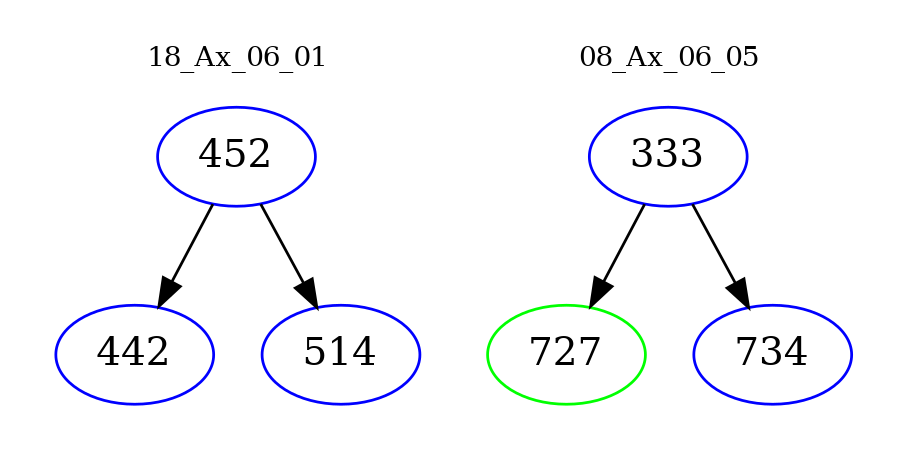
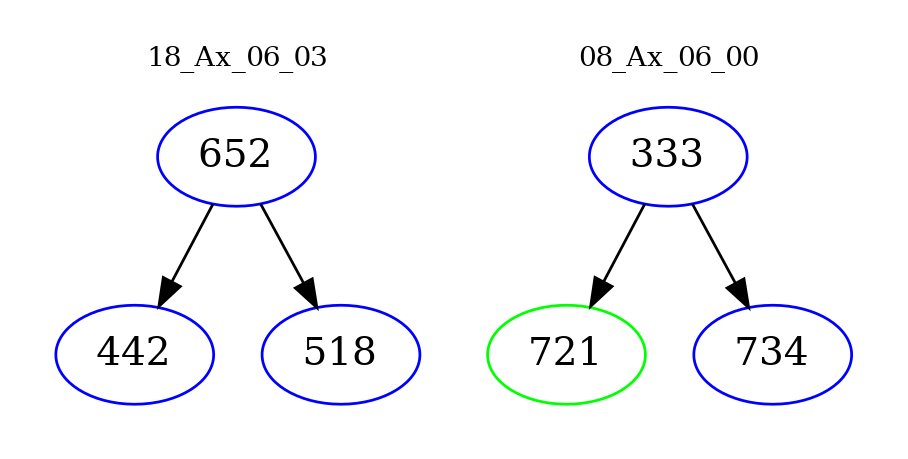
cluster "18_Ax_06_01": label "18_Ax_06_01" -> "18_Ax_06_03"
cluster "08_Ax_06_05": label "08_Ax_06_05" -> "08_Ax_06_00"
node "452": label "452" -> "652"
node "514": label "514" -> "518"
node "727": label "727" -> "721"
